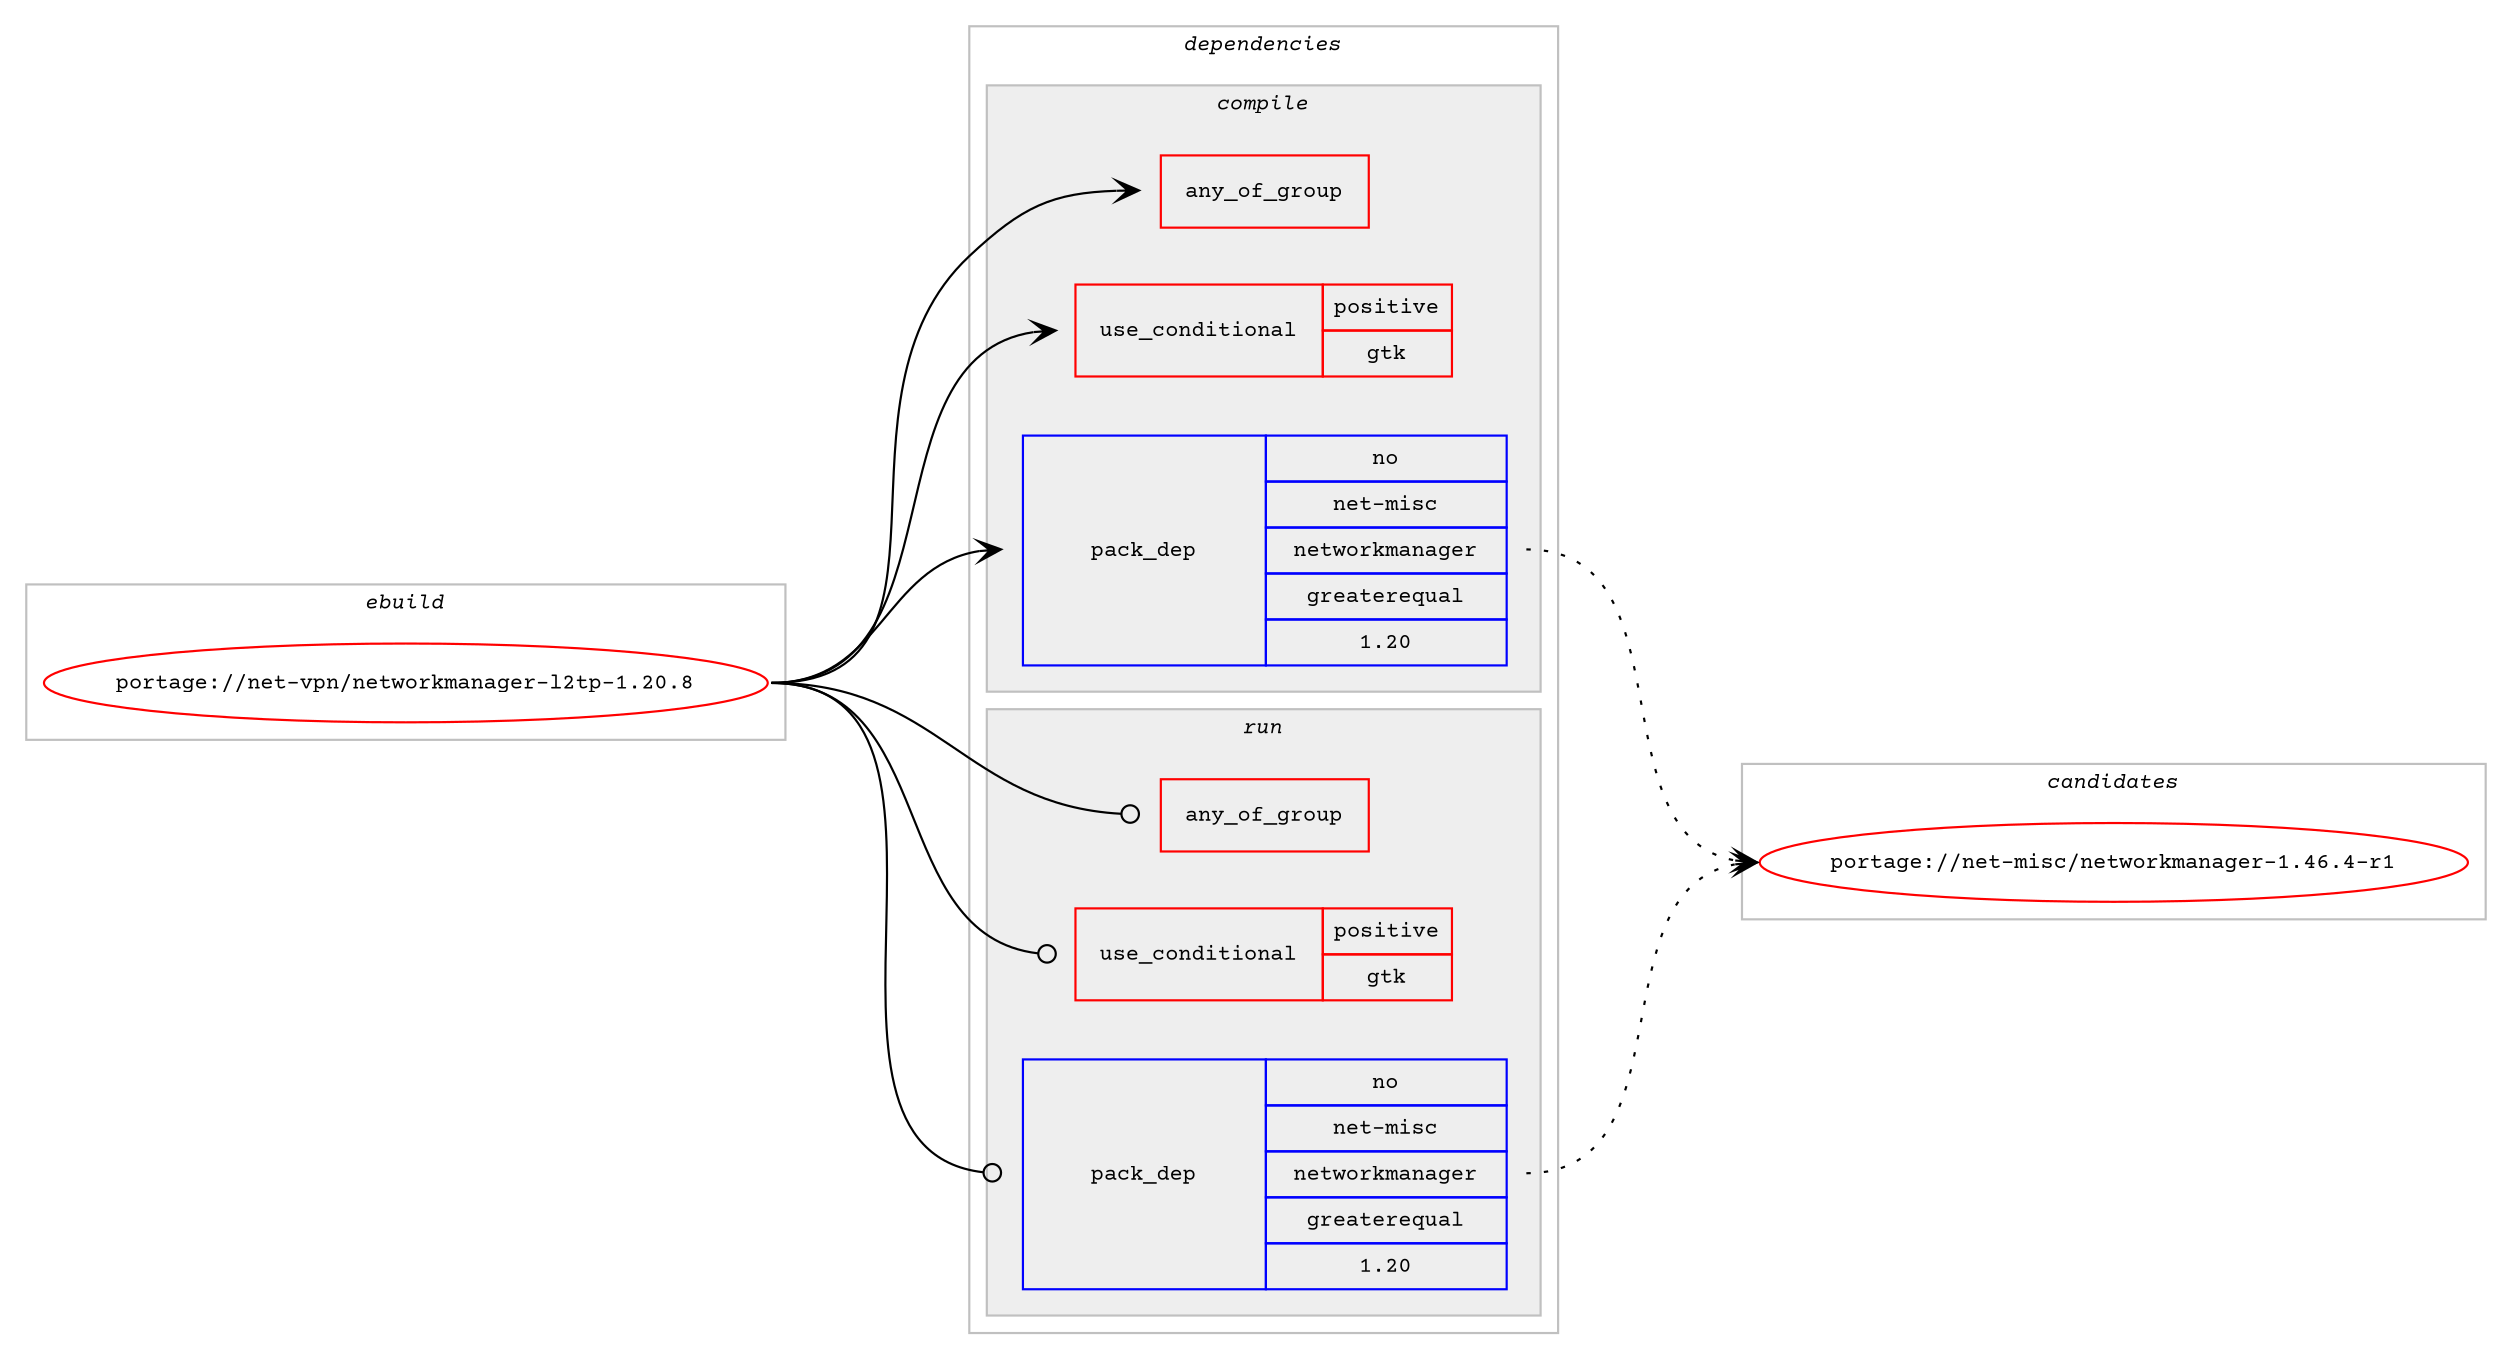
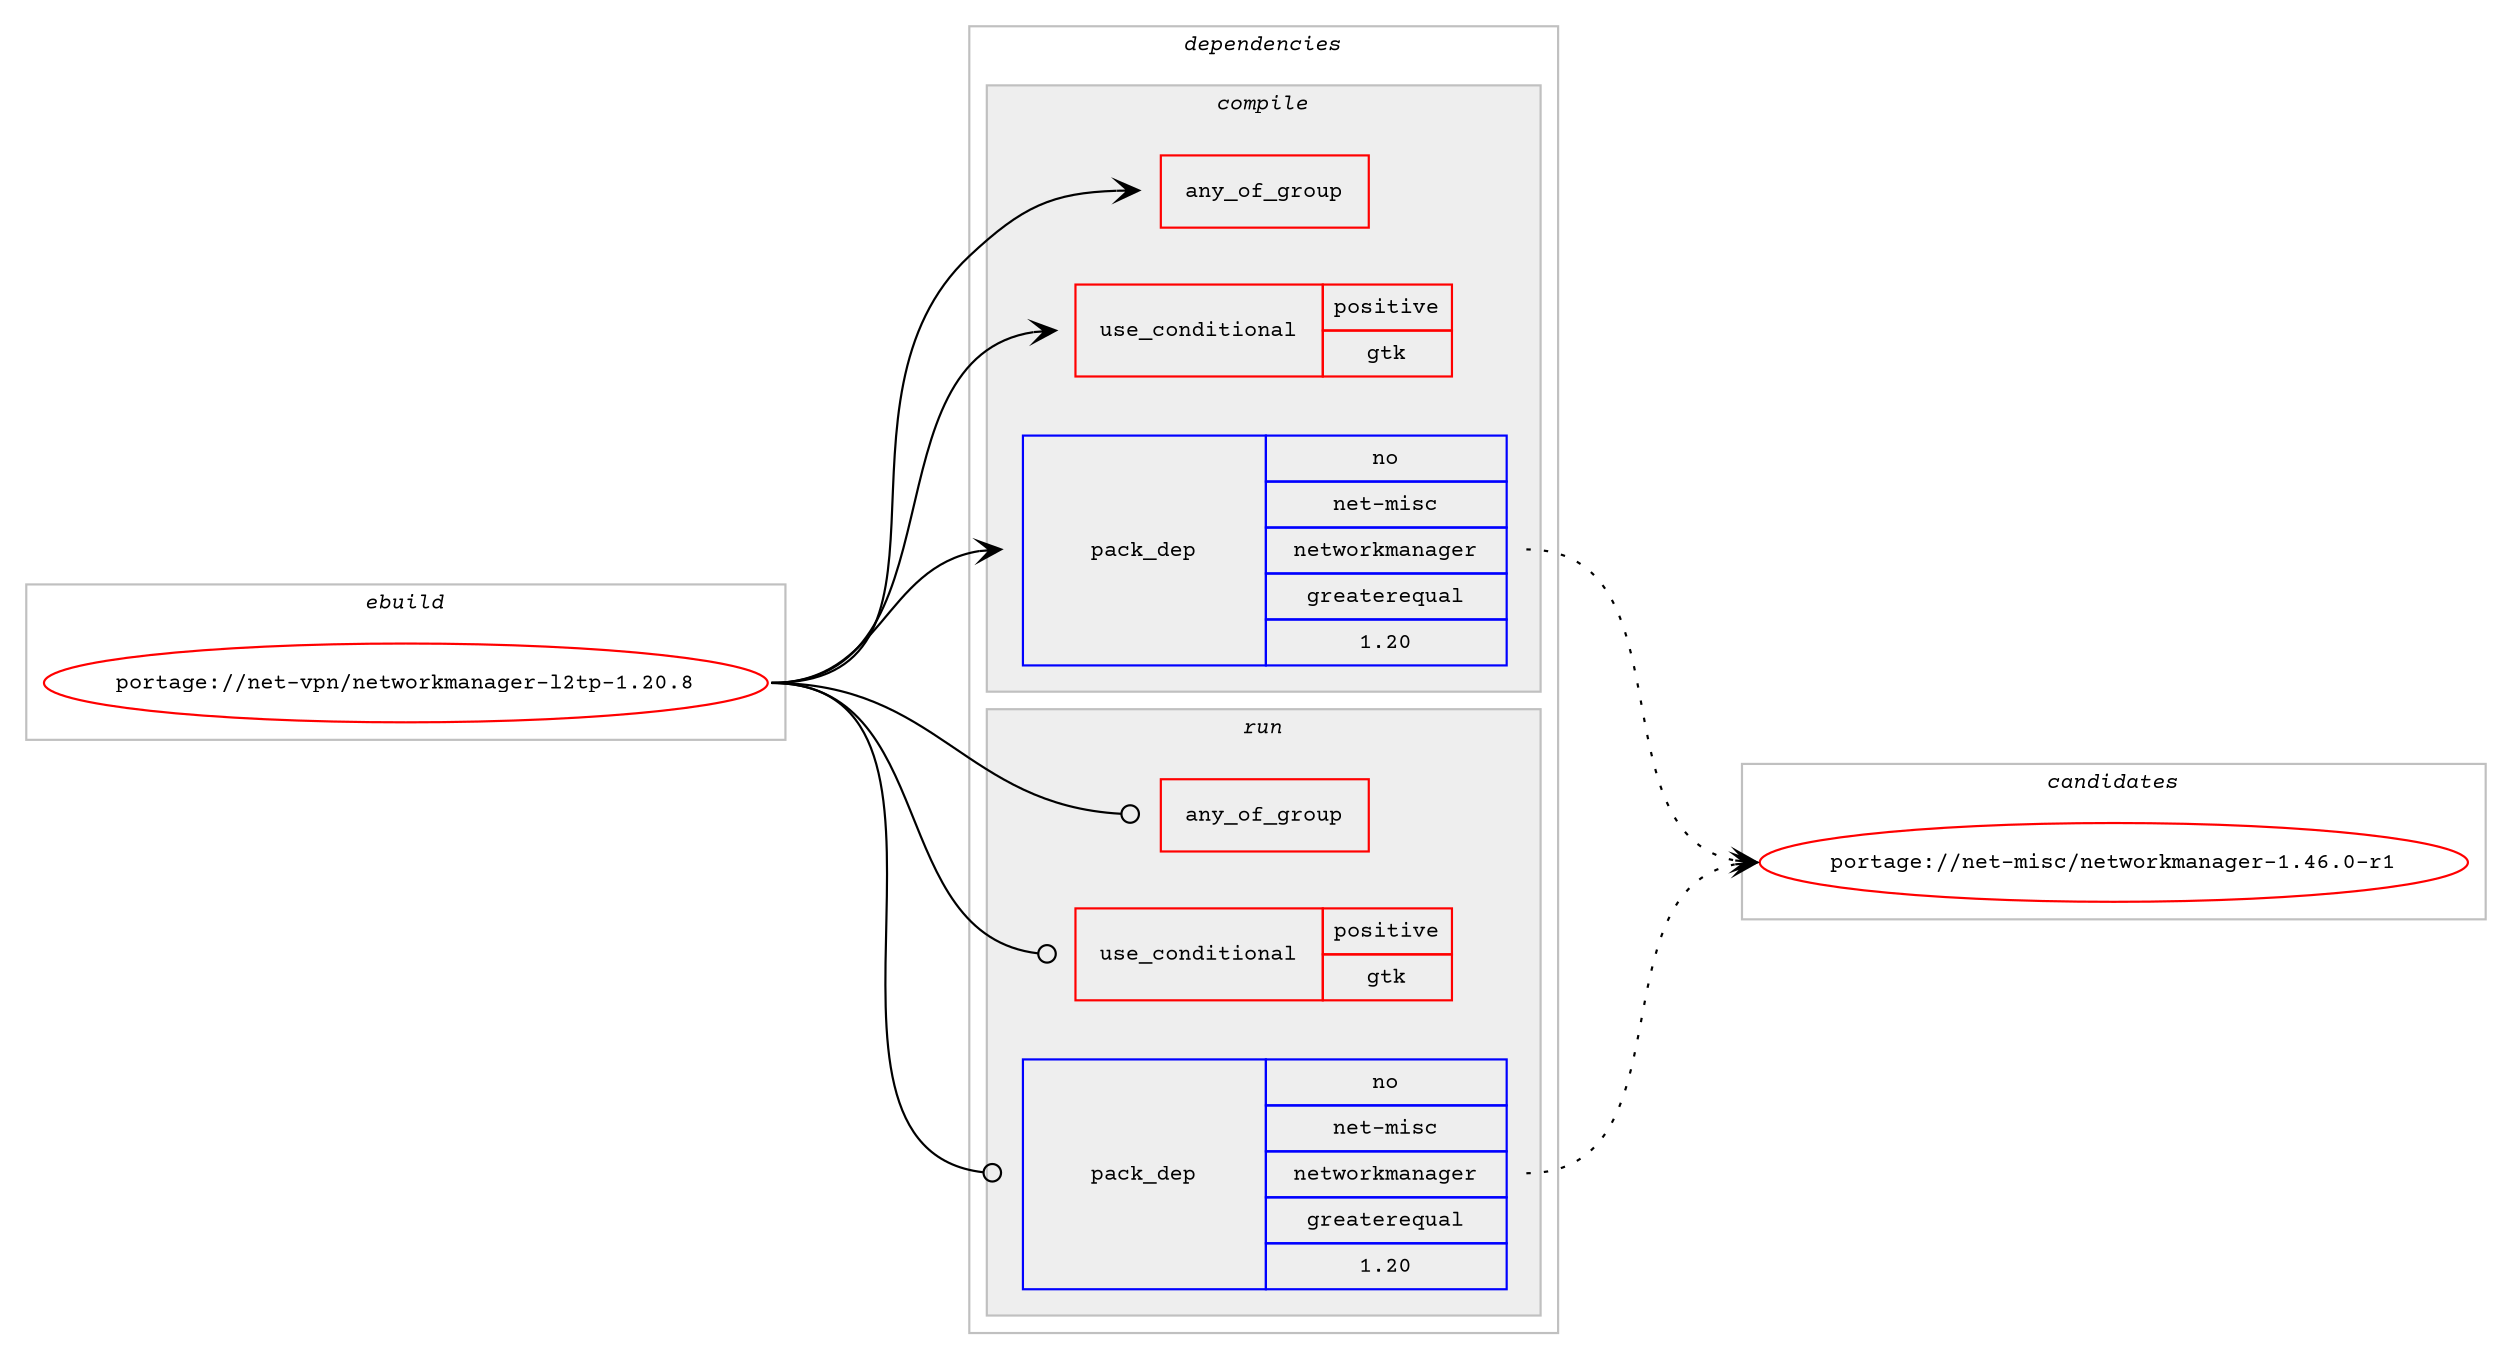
node "portage://net-misc/networkmanager-1.46.4-r1": label "portage://net-misc/networkmanager-1.46.4-r1" -> "portage://net-misc/networkmanager-1.46.0-r1"
